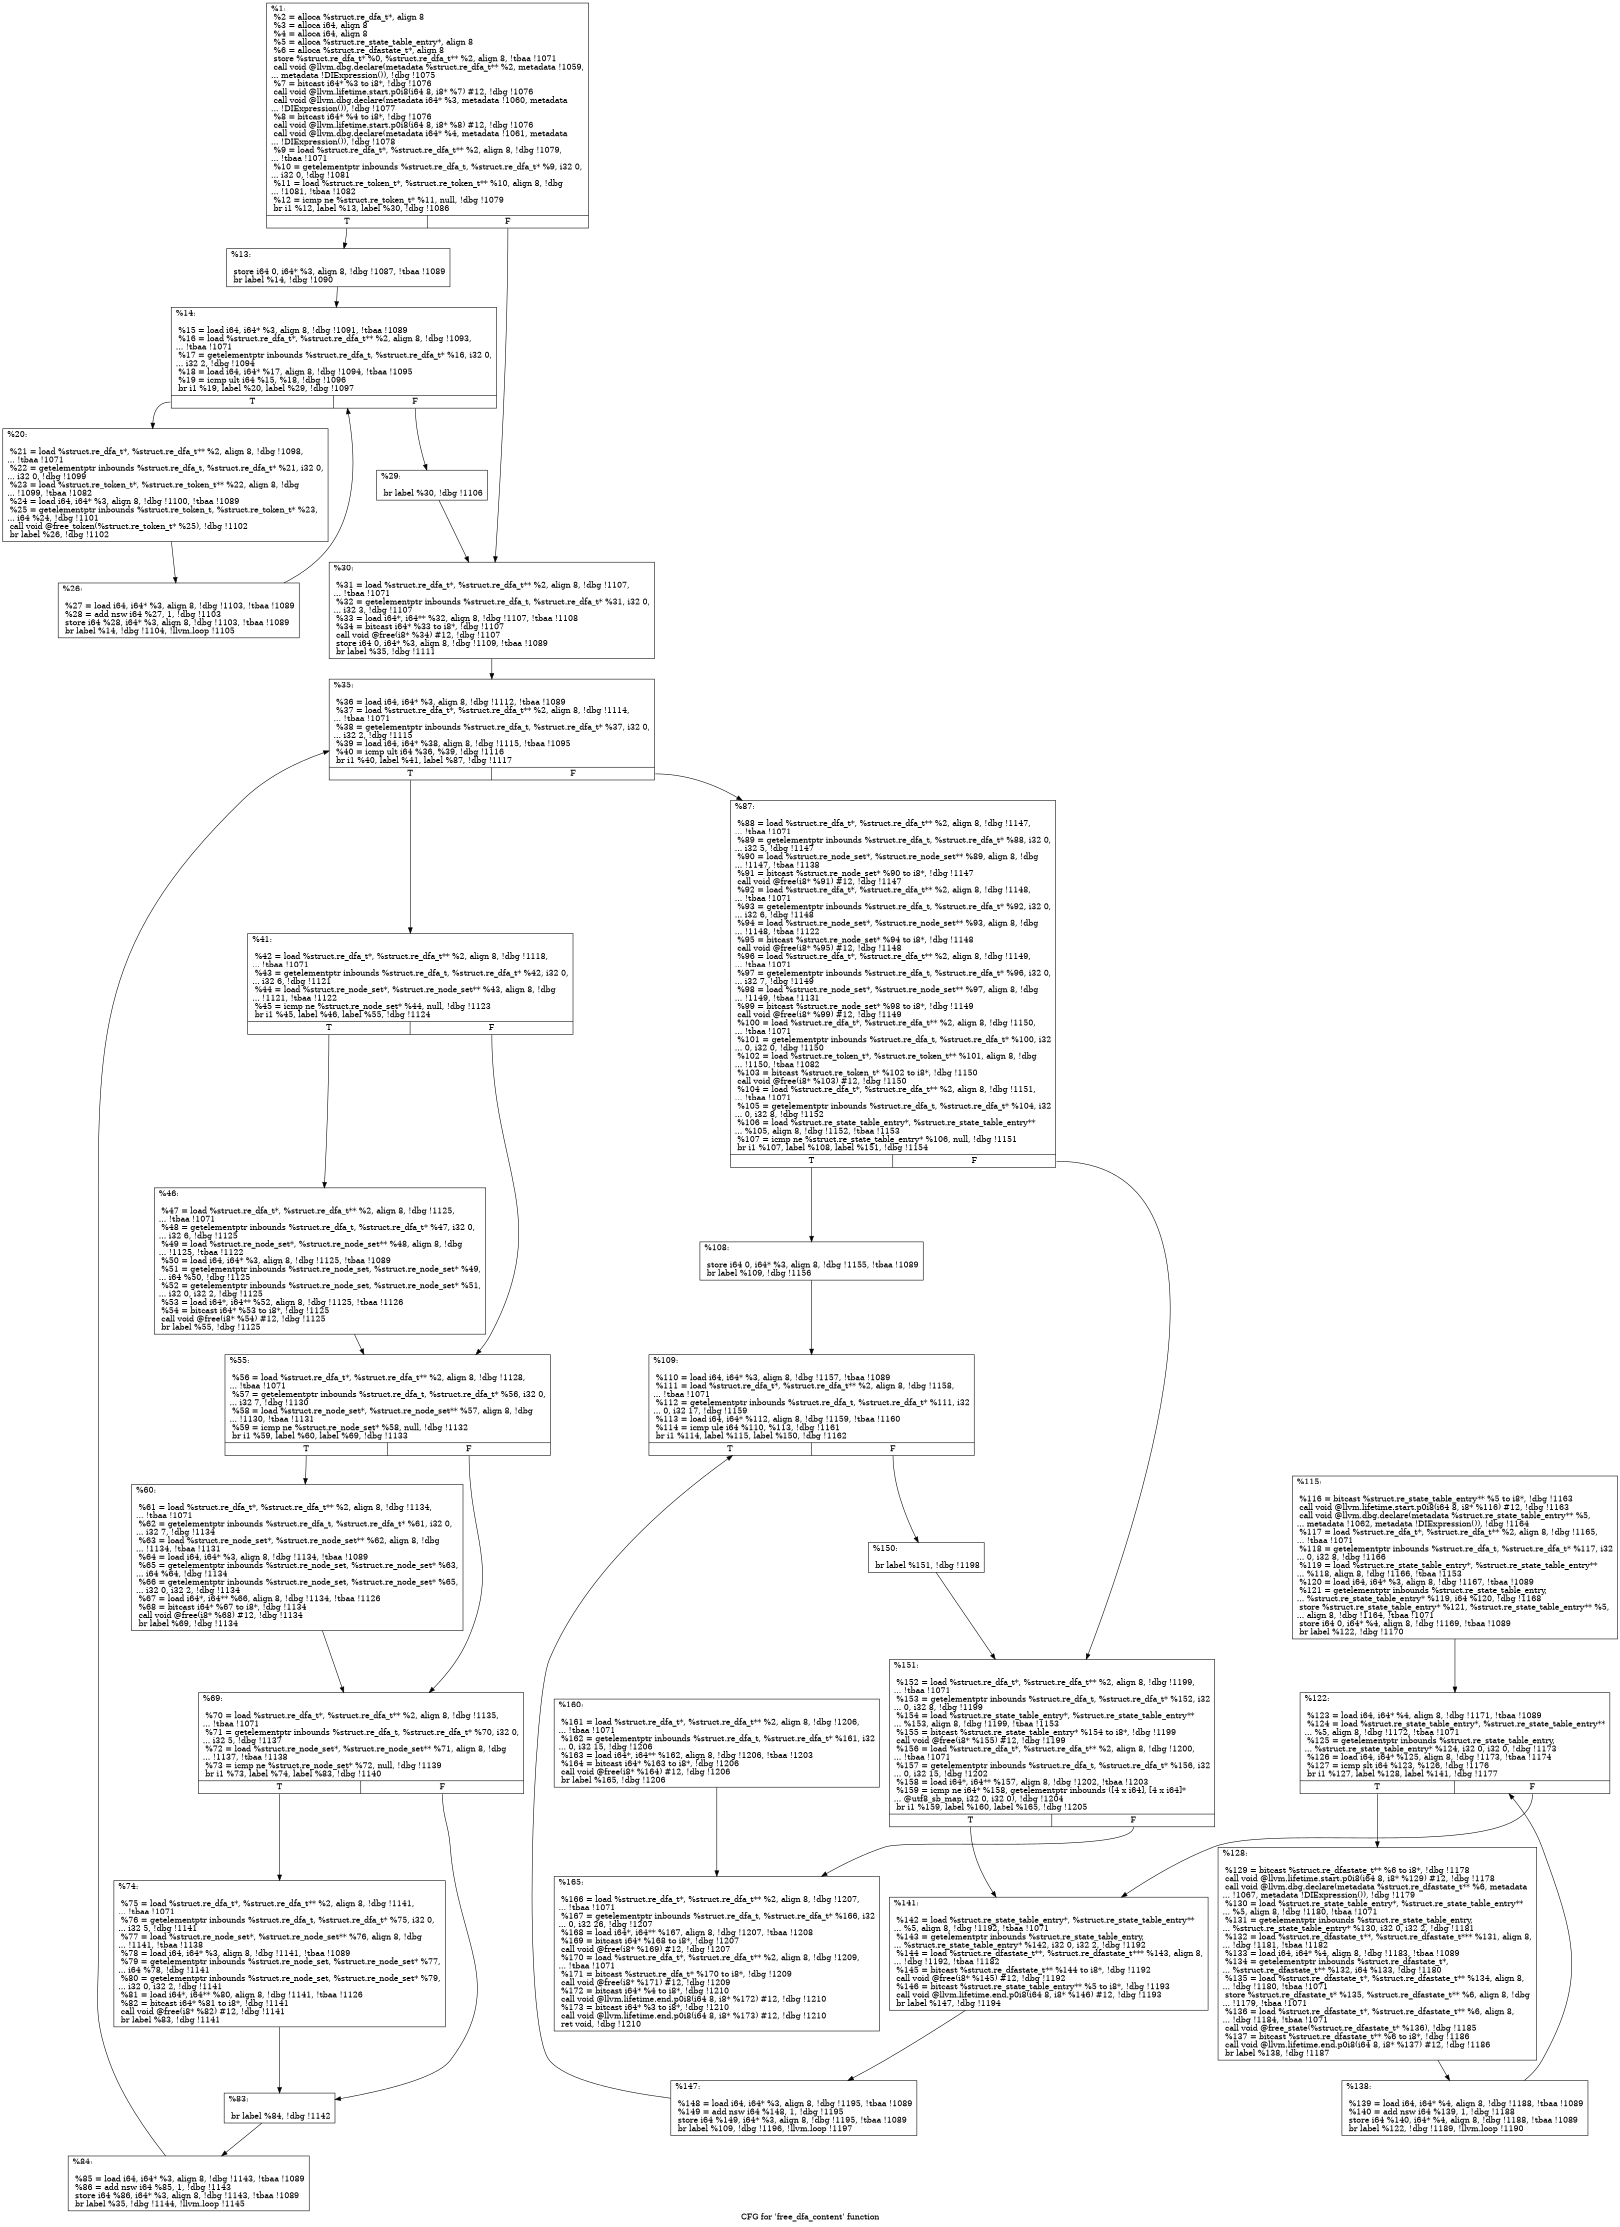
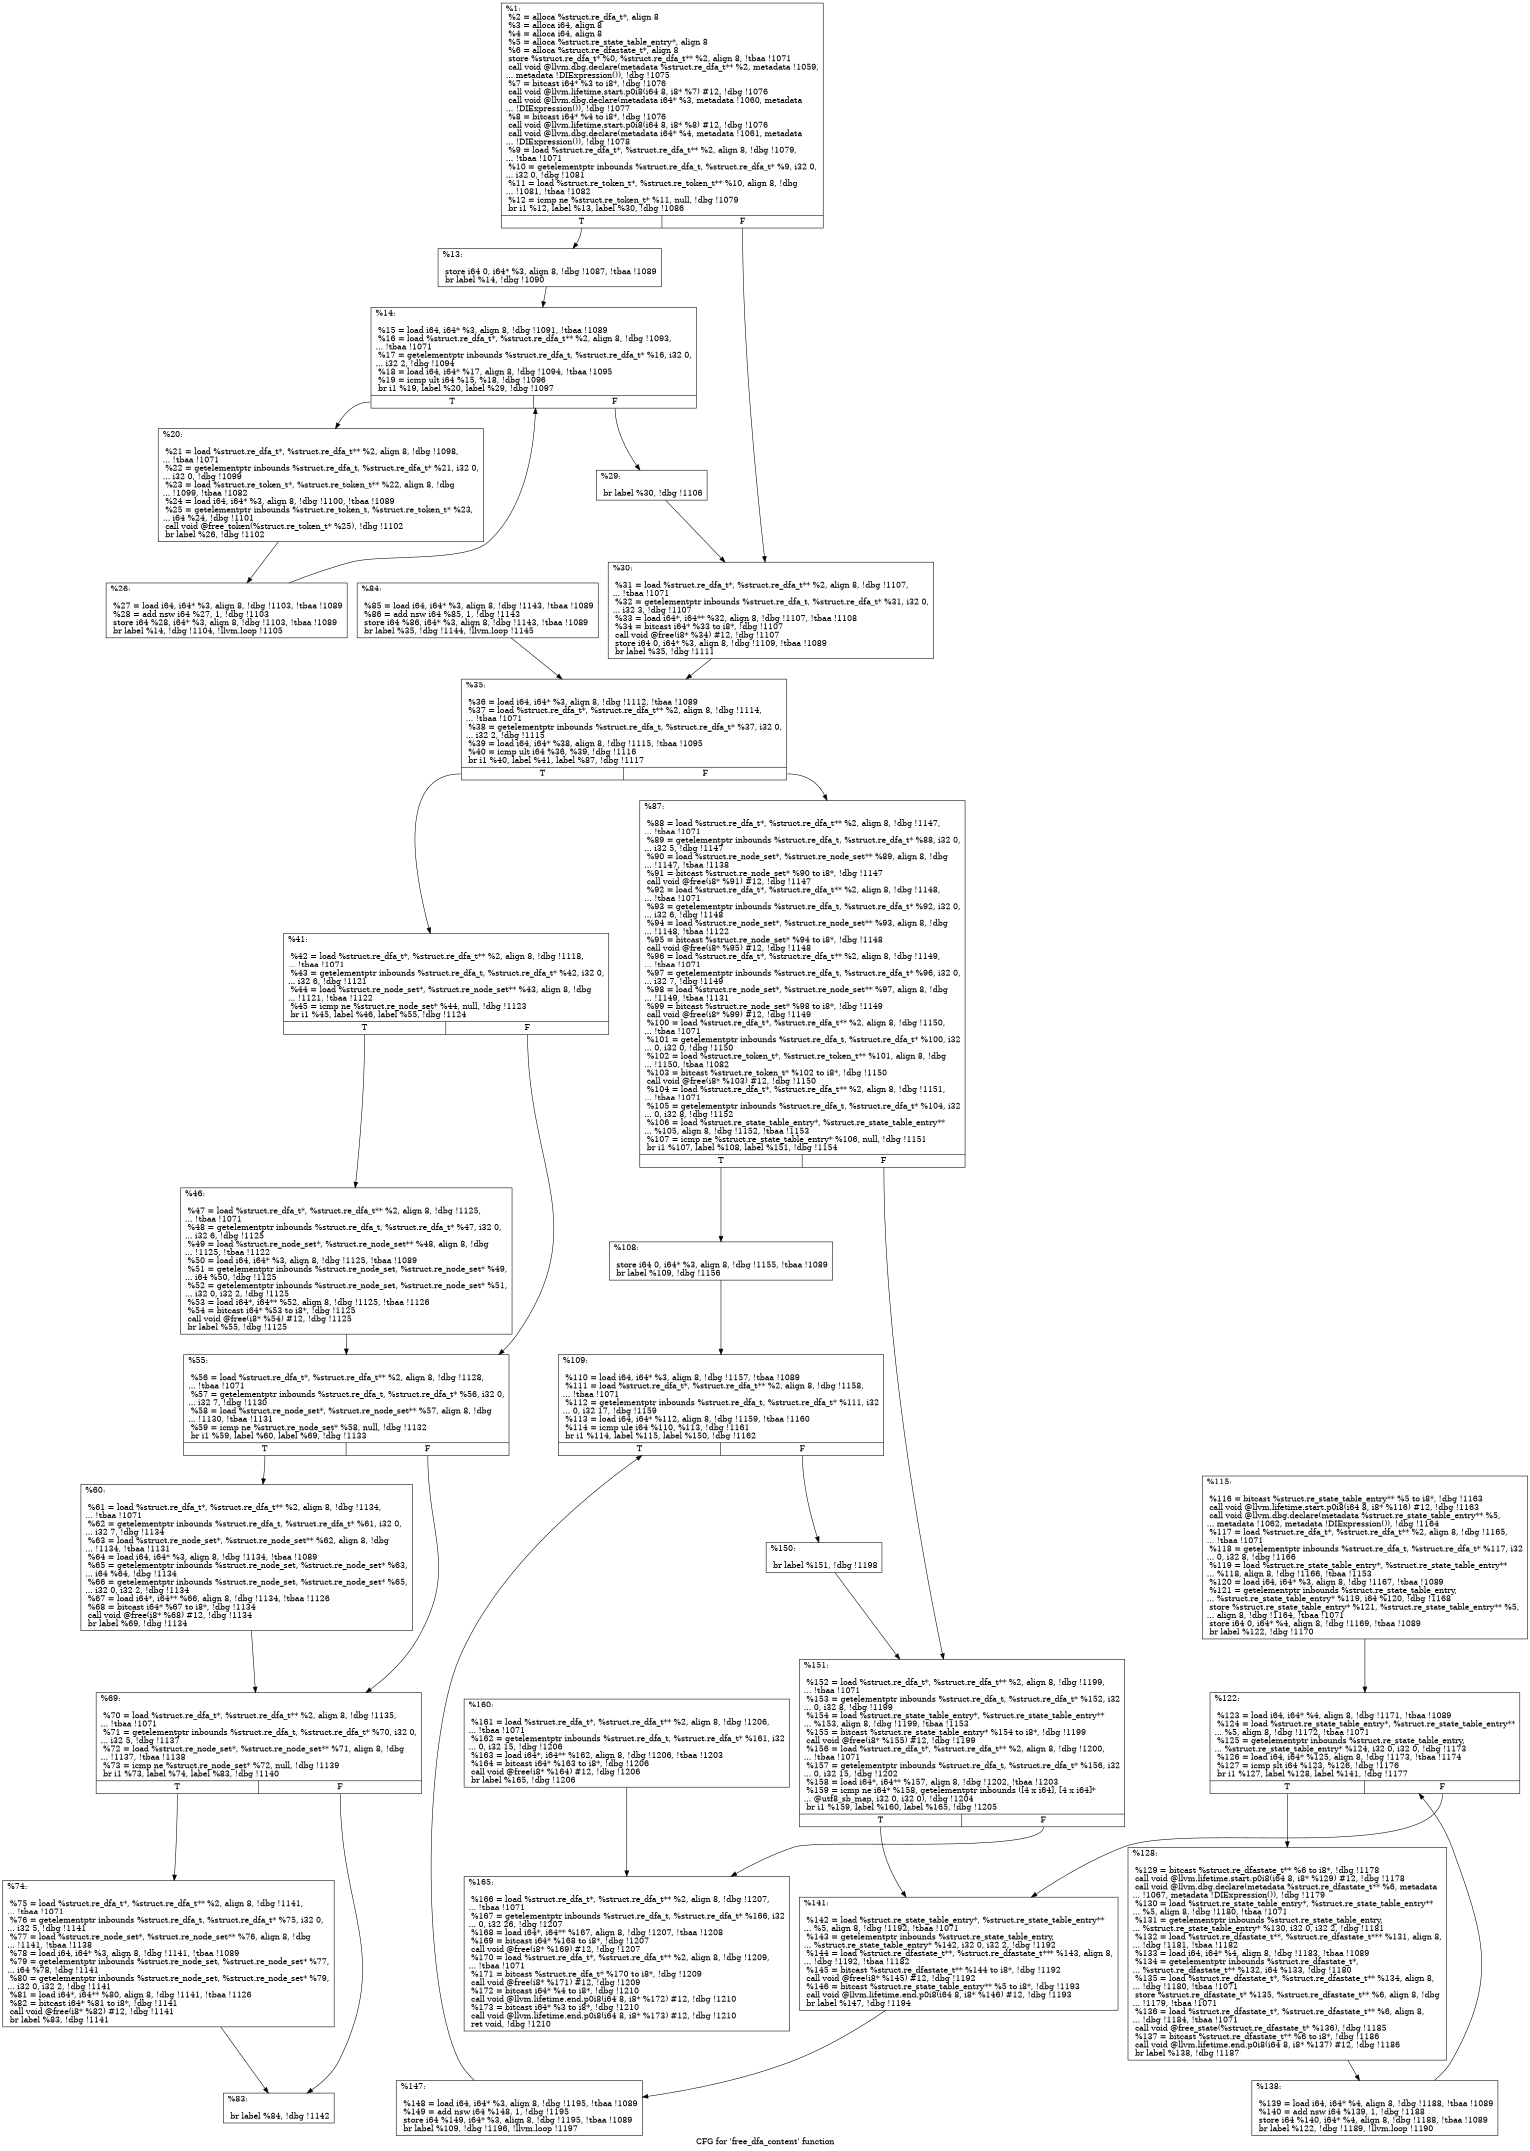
edge "%83:" -> "%84:": removed
